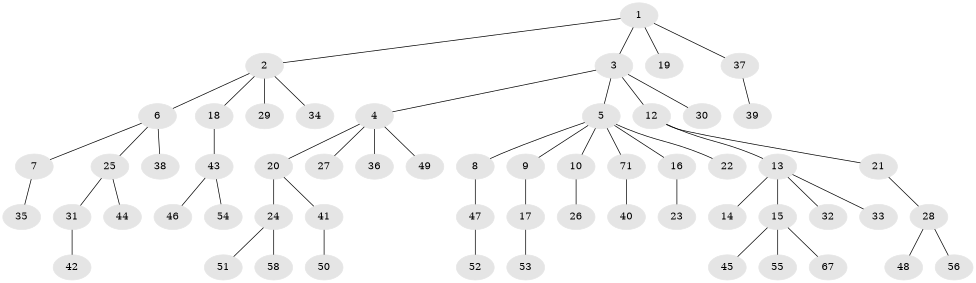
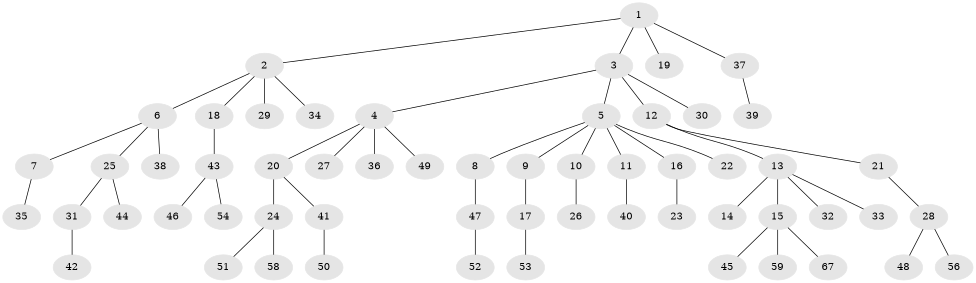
node "71": label "71" -> "11"
node "55": label "55" -> "59"
